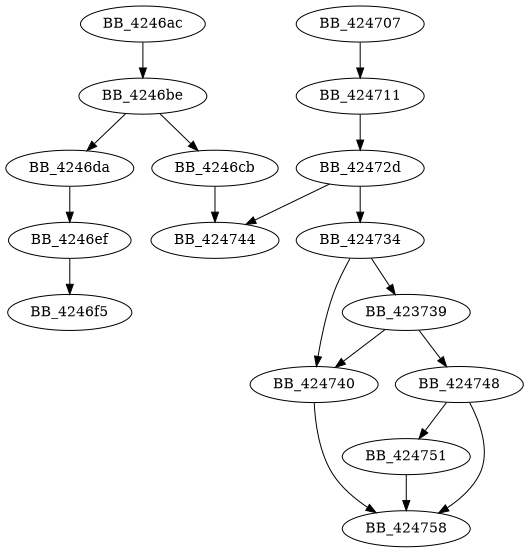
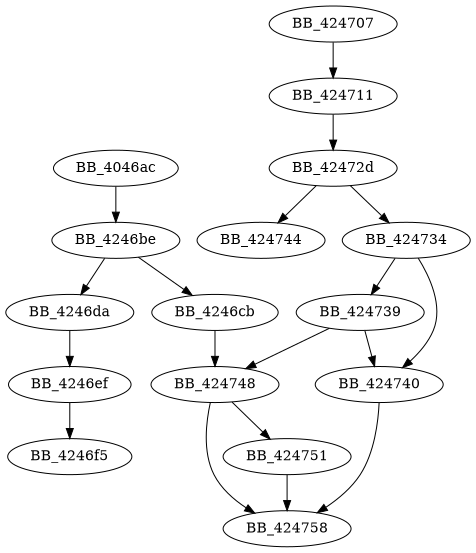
node "BB_4246ac": label "BB_4246ac" -> "BB_4046ac"
edge "BB_4246cb" -> "BB_424744": now "BB_4246cb" -> "BB_424748"
node "BB_423739": label "BB_423739" -> "BB_424739"
